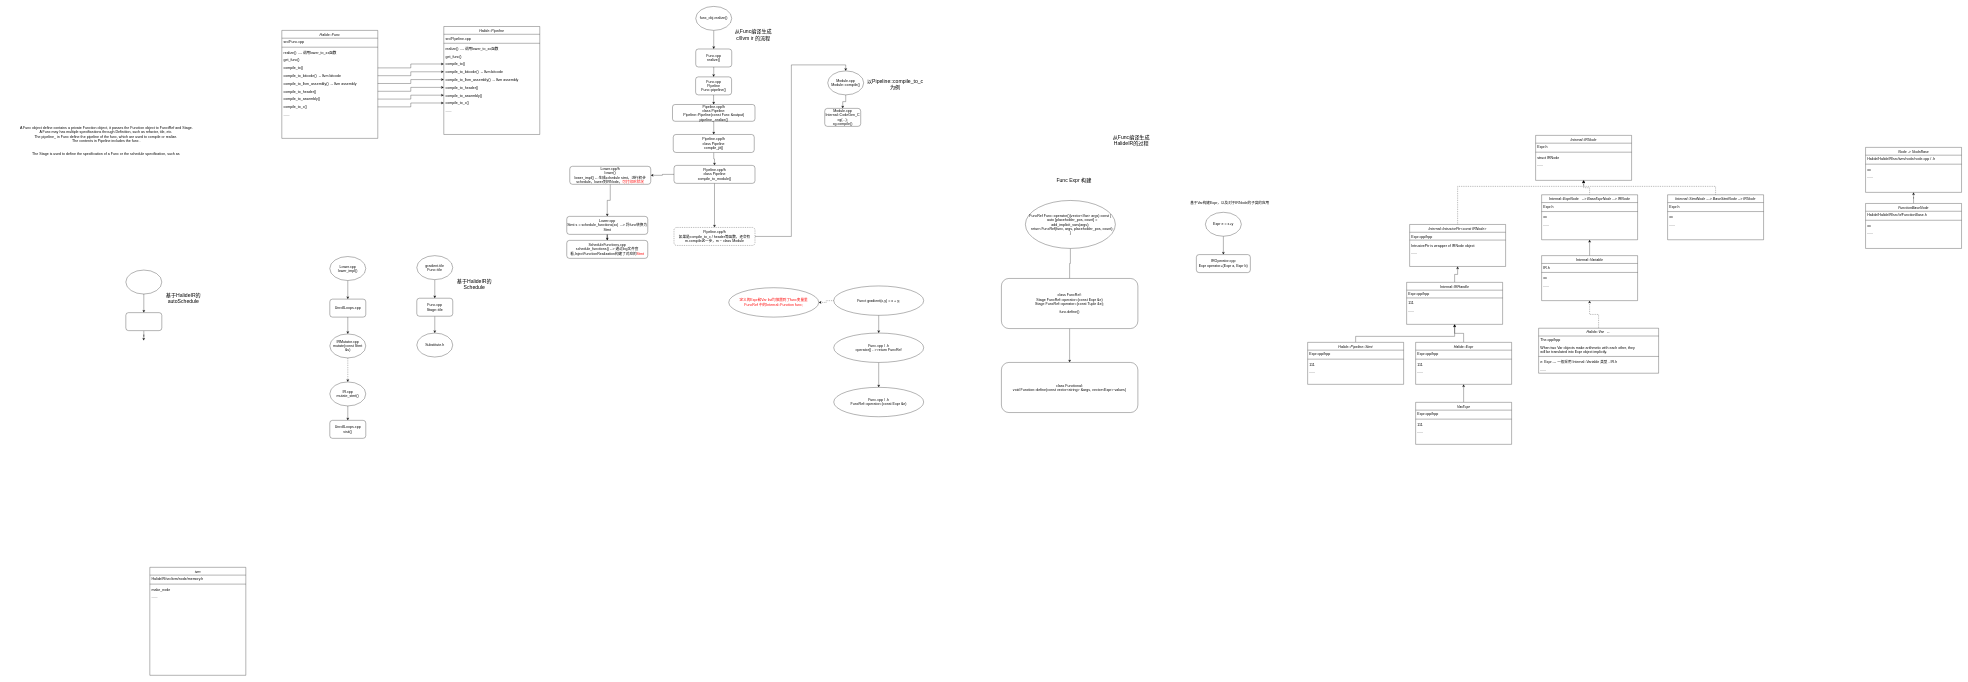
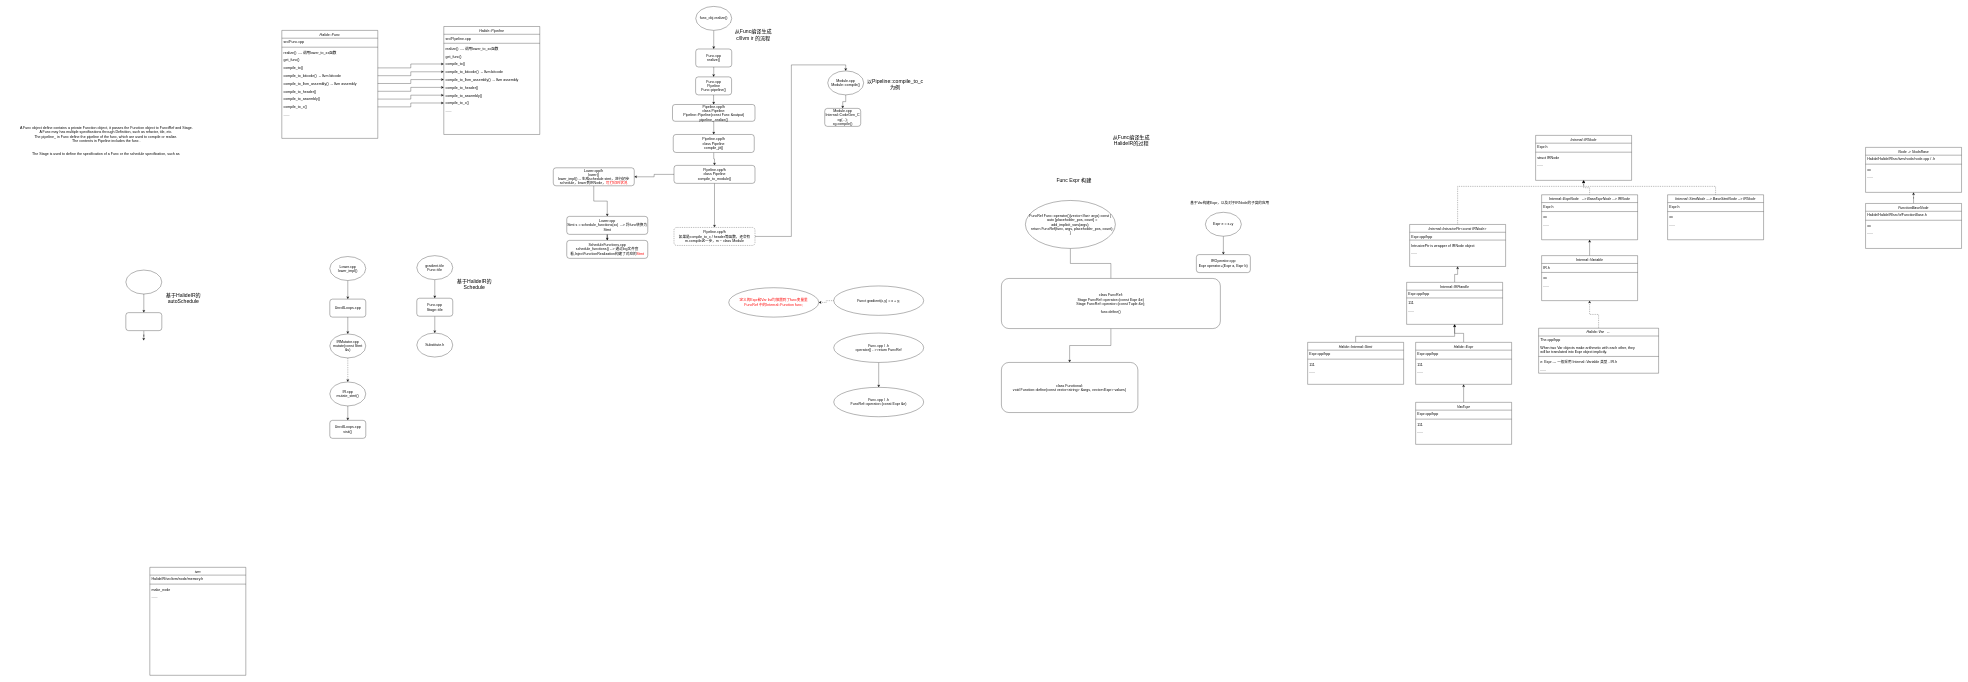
node "Lower.cpp/h lower() lower_impl() -- 生成schedule stmt，进行初步schedule，lower到IRNode，可打印IR状况": moved (610, 175) -> (594, 177)
node "class FuncRef: Stage FuncRef::operator=(const Expr &e) Stage FuncRef::operator=(const Tuple &e); func.define()": size 137x50 -> 219x50
edge "Funct gradient(x,y) = x + y;" -> "Func.cpp / .h operator() - > return FuncRef": removed
node "Halide::Pipeline::Stmt": label "Halide::Pipeline::Stmt" -> "Halide::Internal::Stmt"
